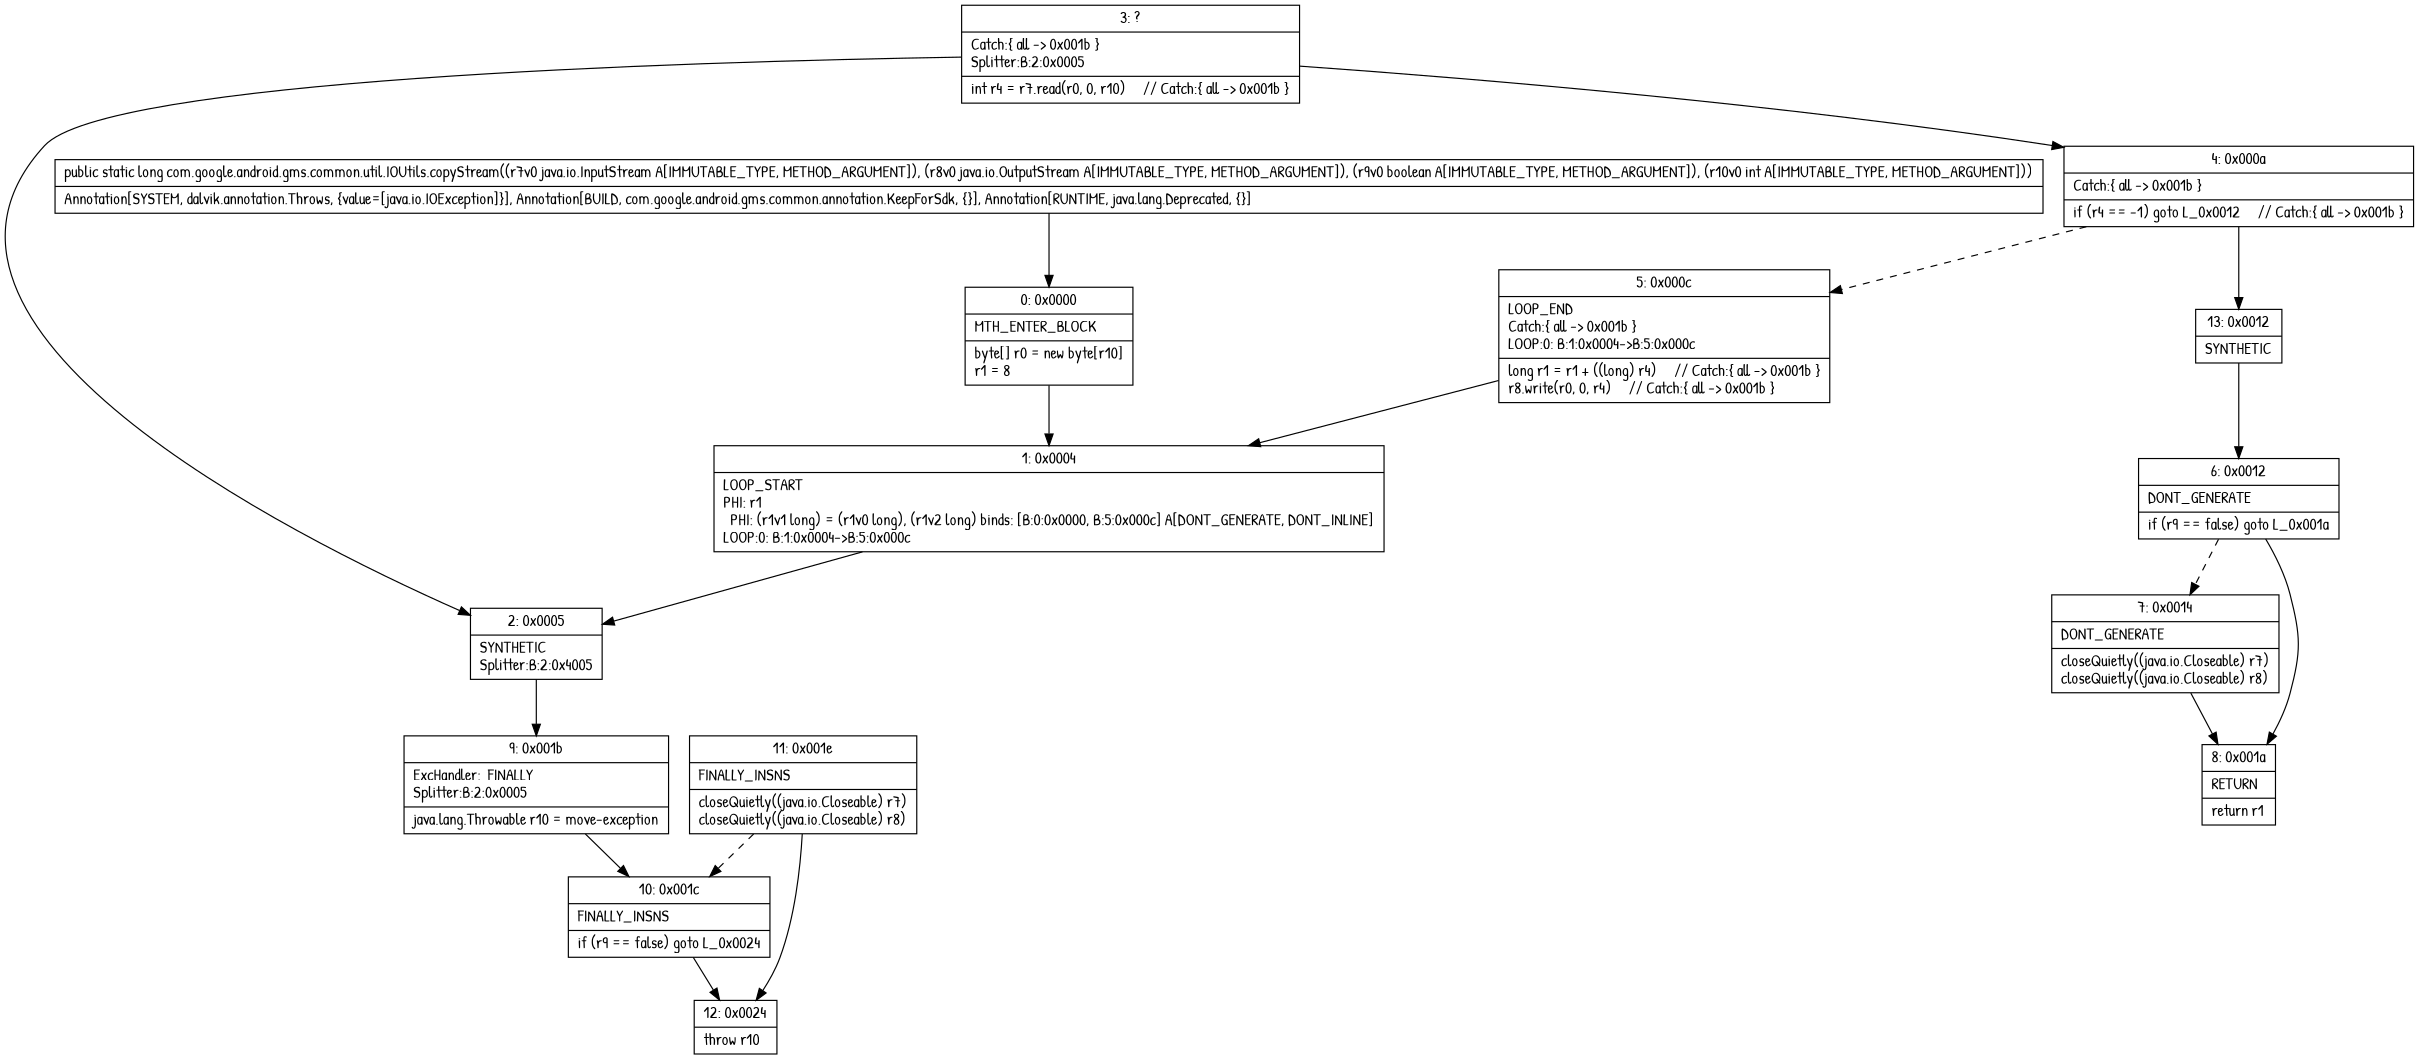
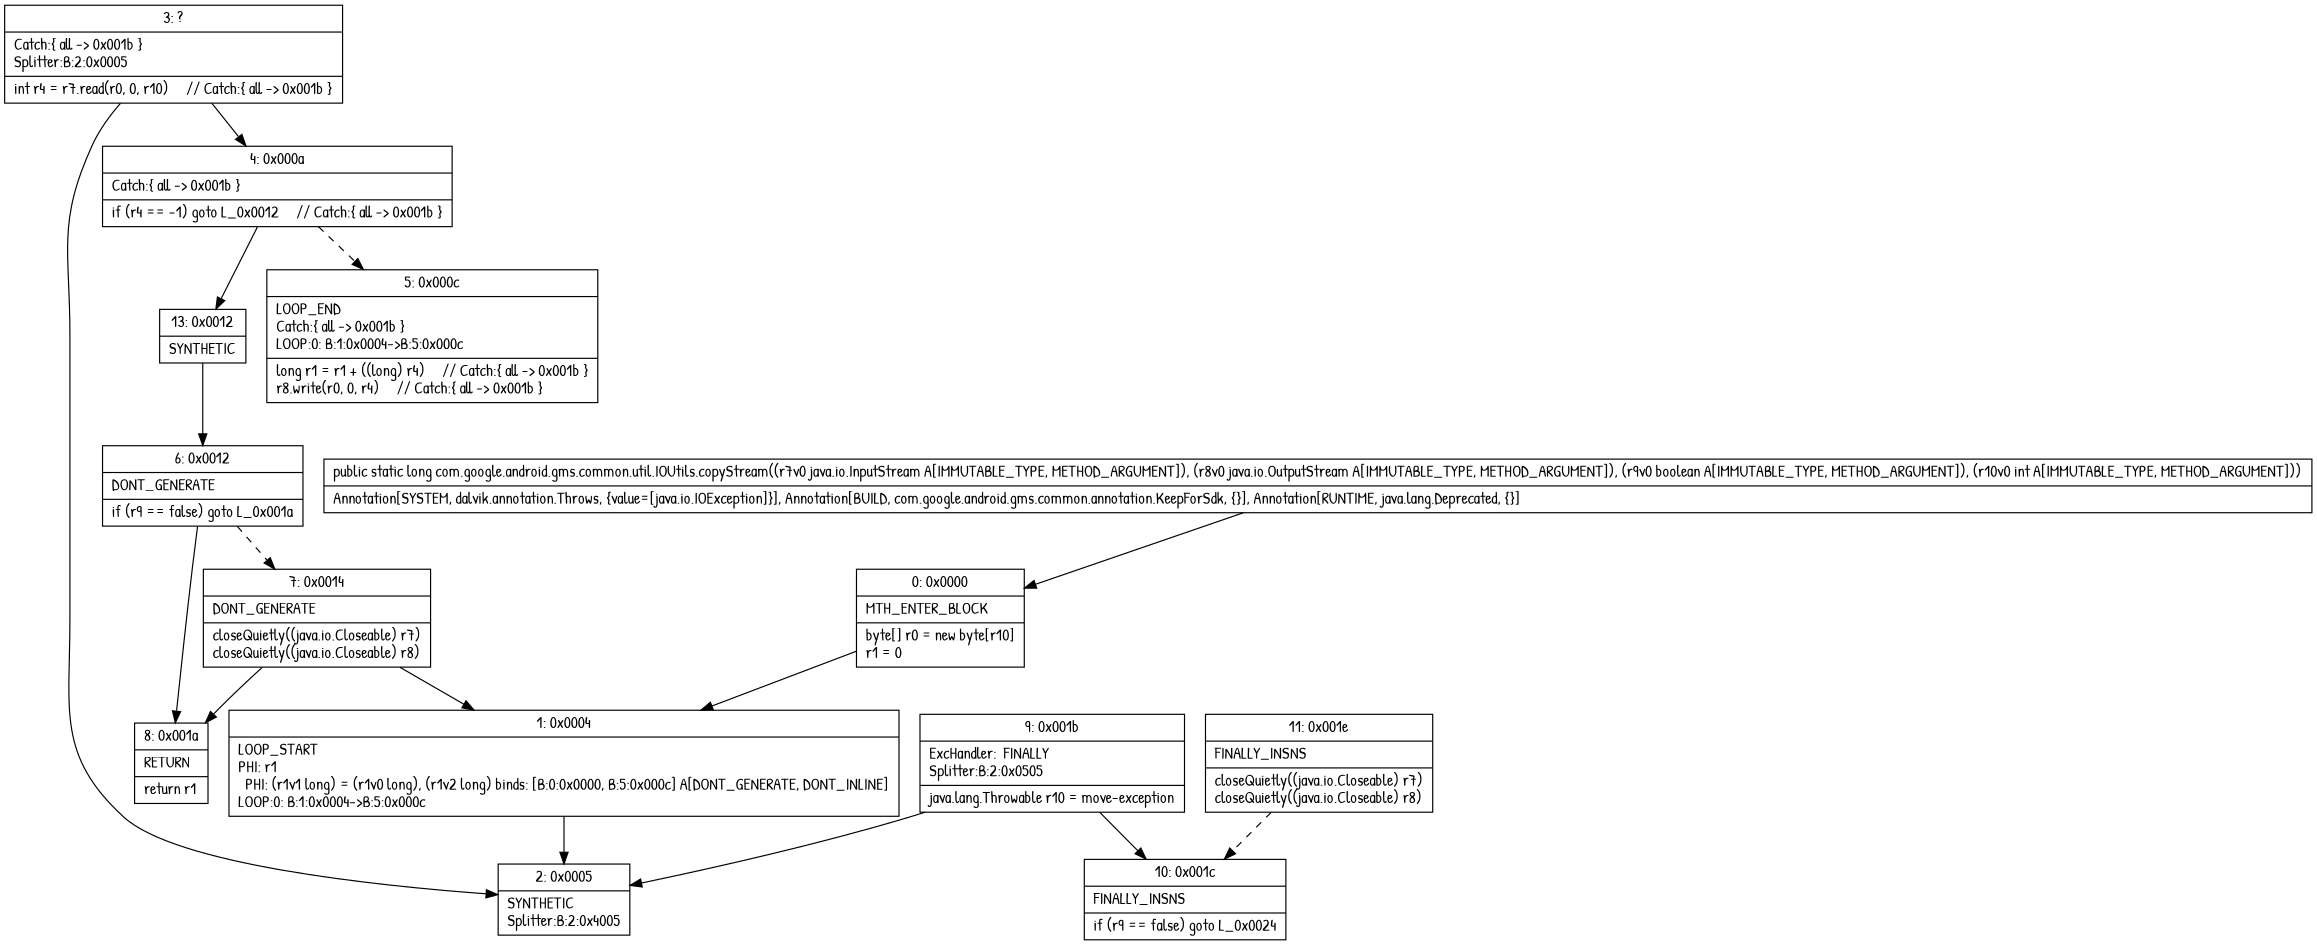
node "0: 0x0000": text "r1 = 8" -> "r1 = 0"
edge "5: 0x000c" -> "1: 0x0004": now "7: 0x0014" -> "1: 0x0004"
edge "2: 0x0005" -> "9: 0x001b": reversed
node "9: 0x001b": text "Splitter:B:2:0x0005" -> "Splitter:B:2:0x0505"
node "12: 0x0024": removed
